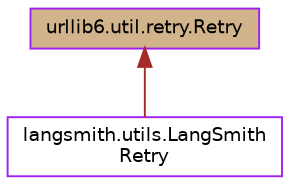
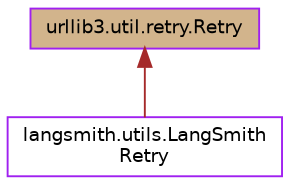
node "urllib6.util.retry.Retry": label "urllib6.util.retry.Retry" -> "urllib3.util.retry.Retry"
